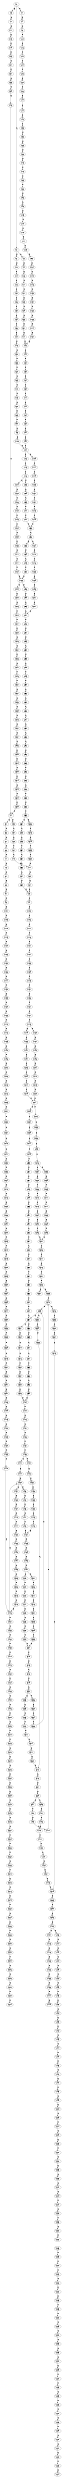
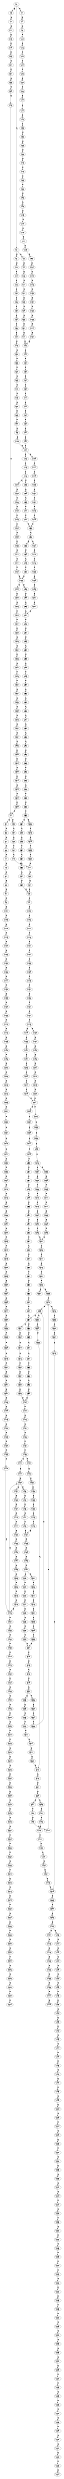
edge "S561" -> "S565": added, label "C"
